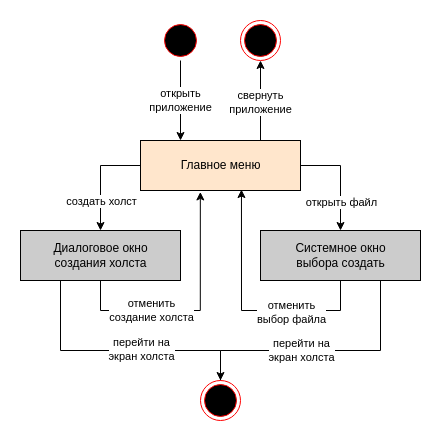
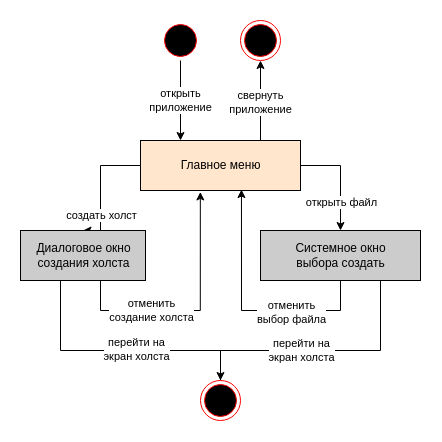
node "Диалоговое окно создания холста": size 160x50 -> 125x50
